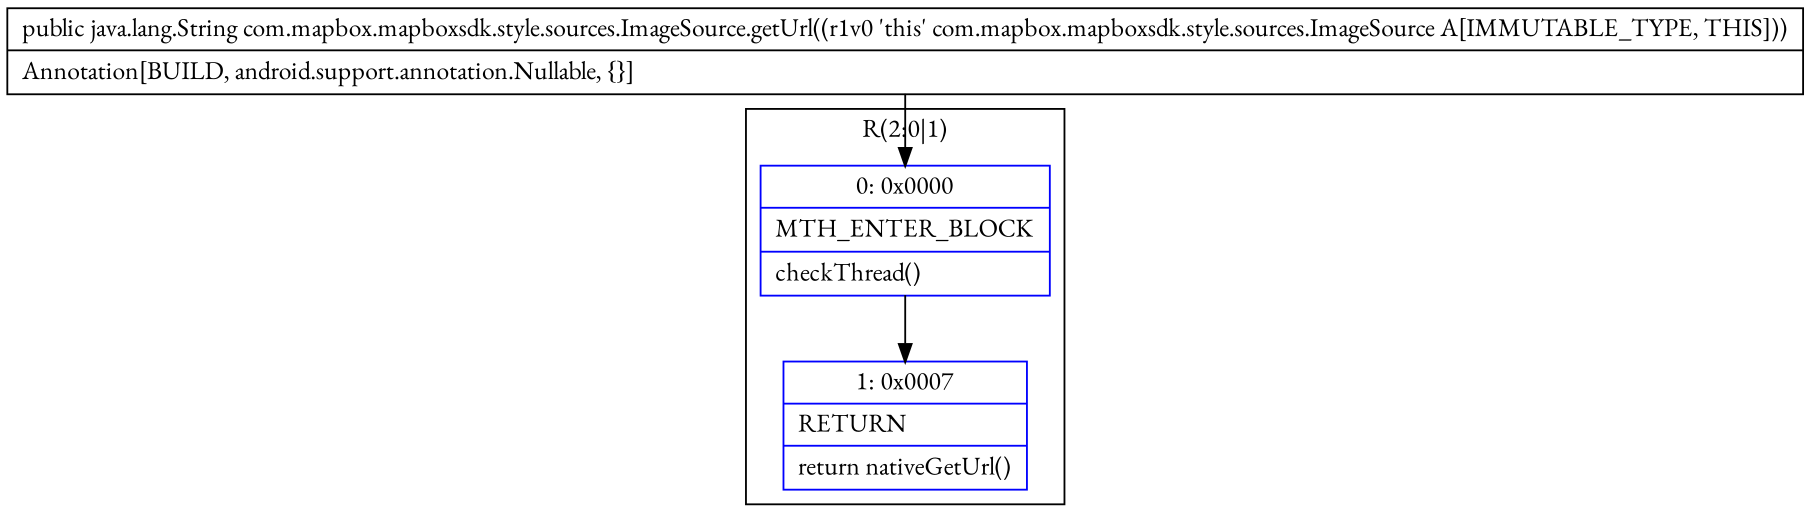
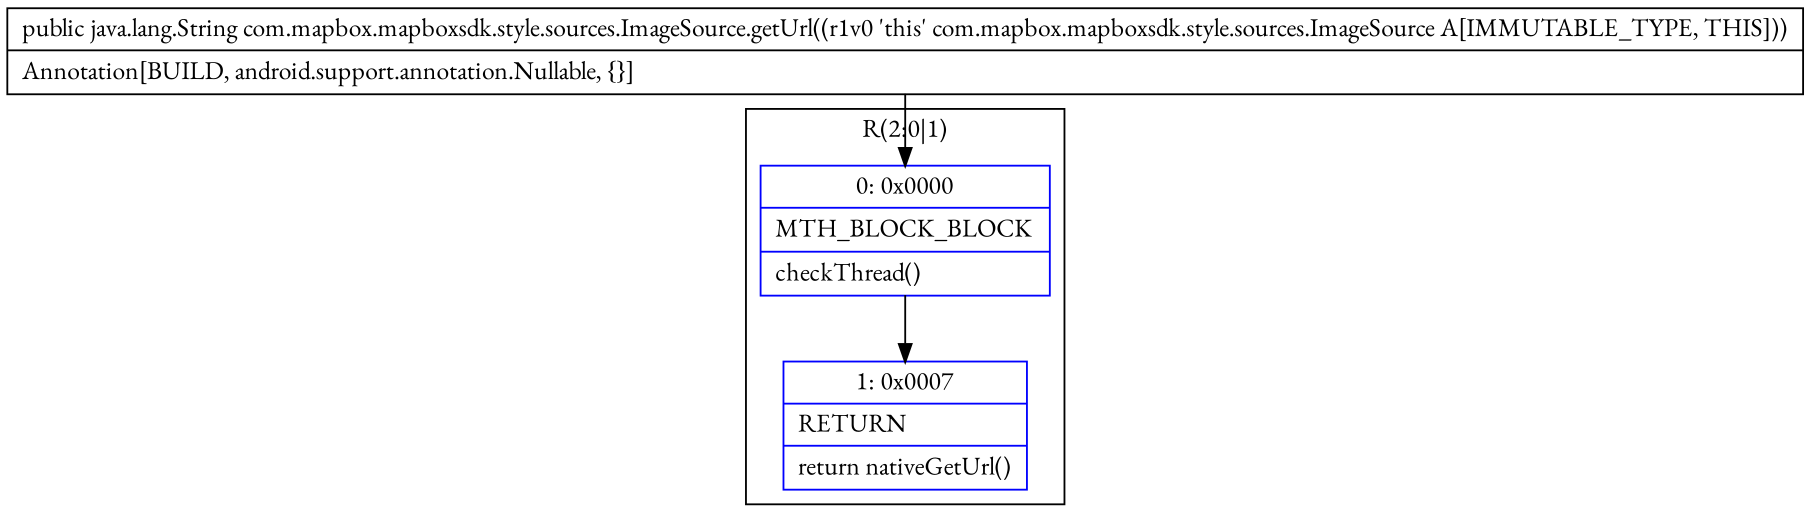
node "0: 0x0000": text "MTH_ENTER_BLOCK" -> "MTH_BLOCK_BLOCK"
